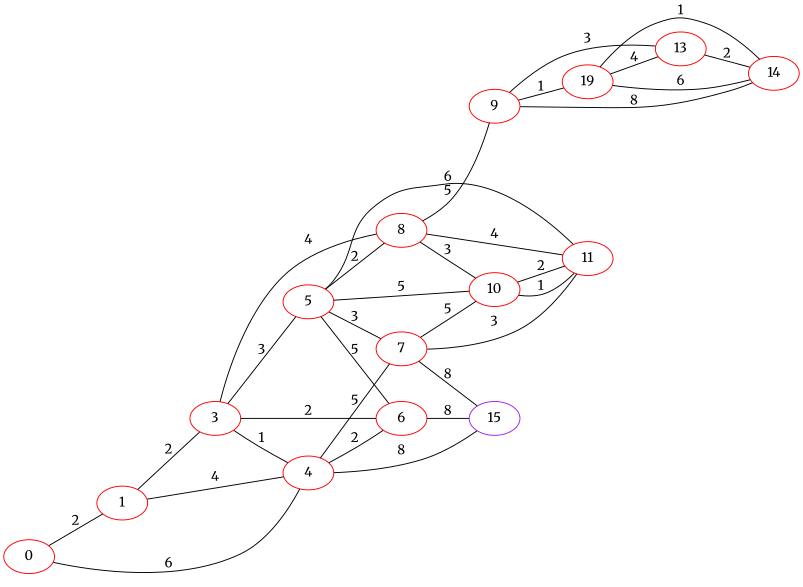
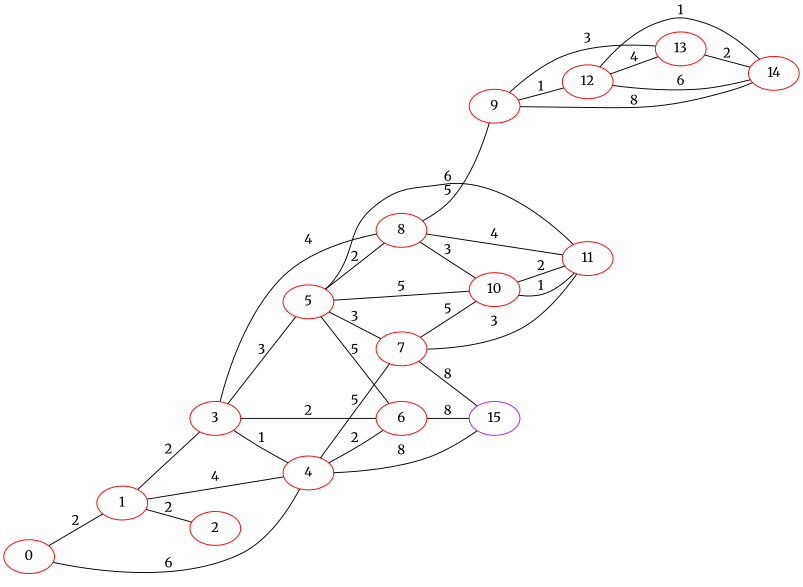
node "19": label "19" -> "12"
node "2": added
